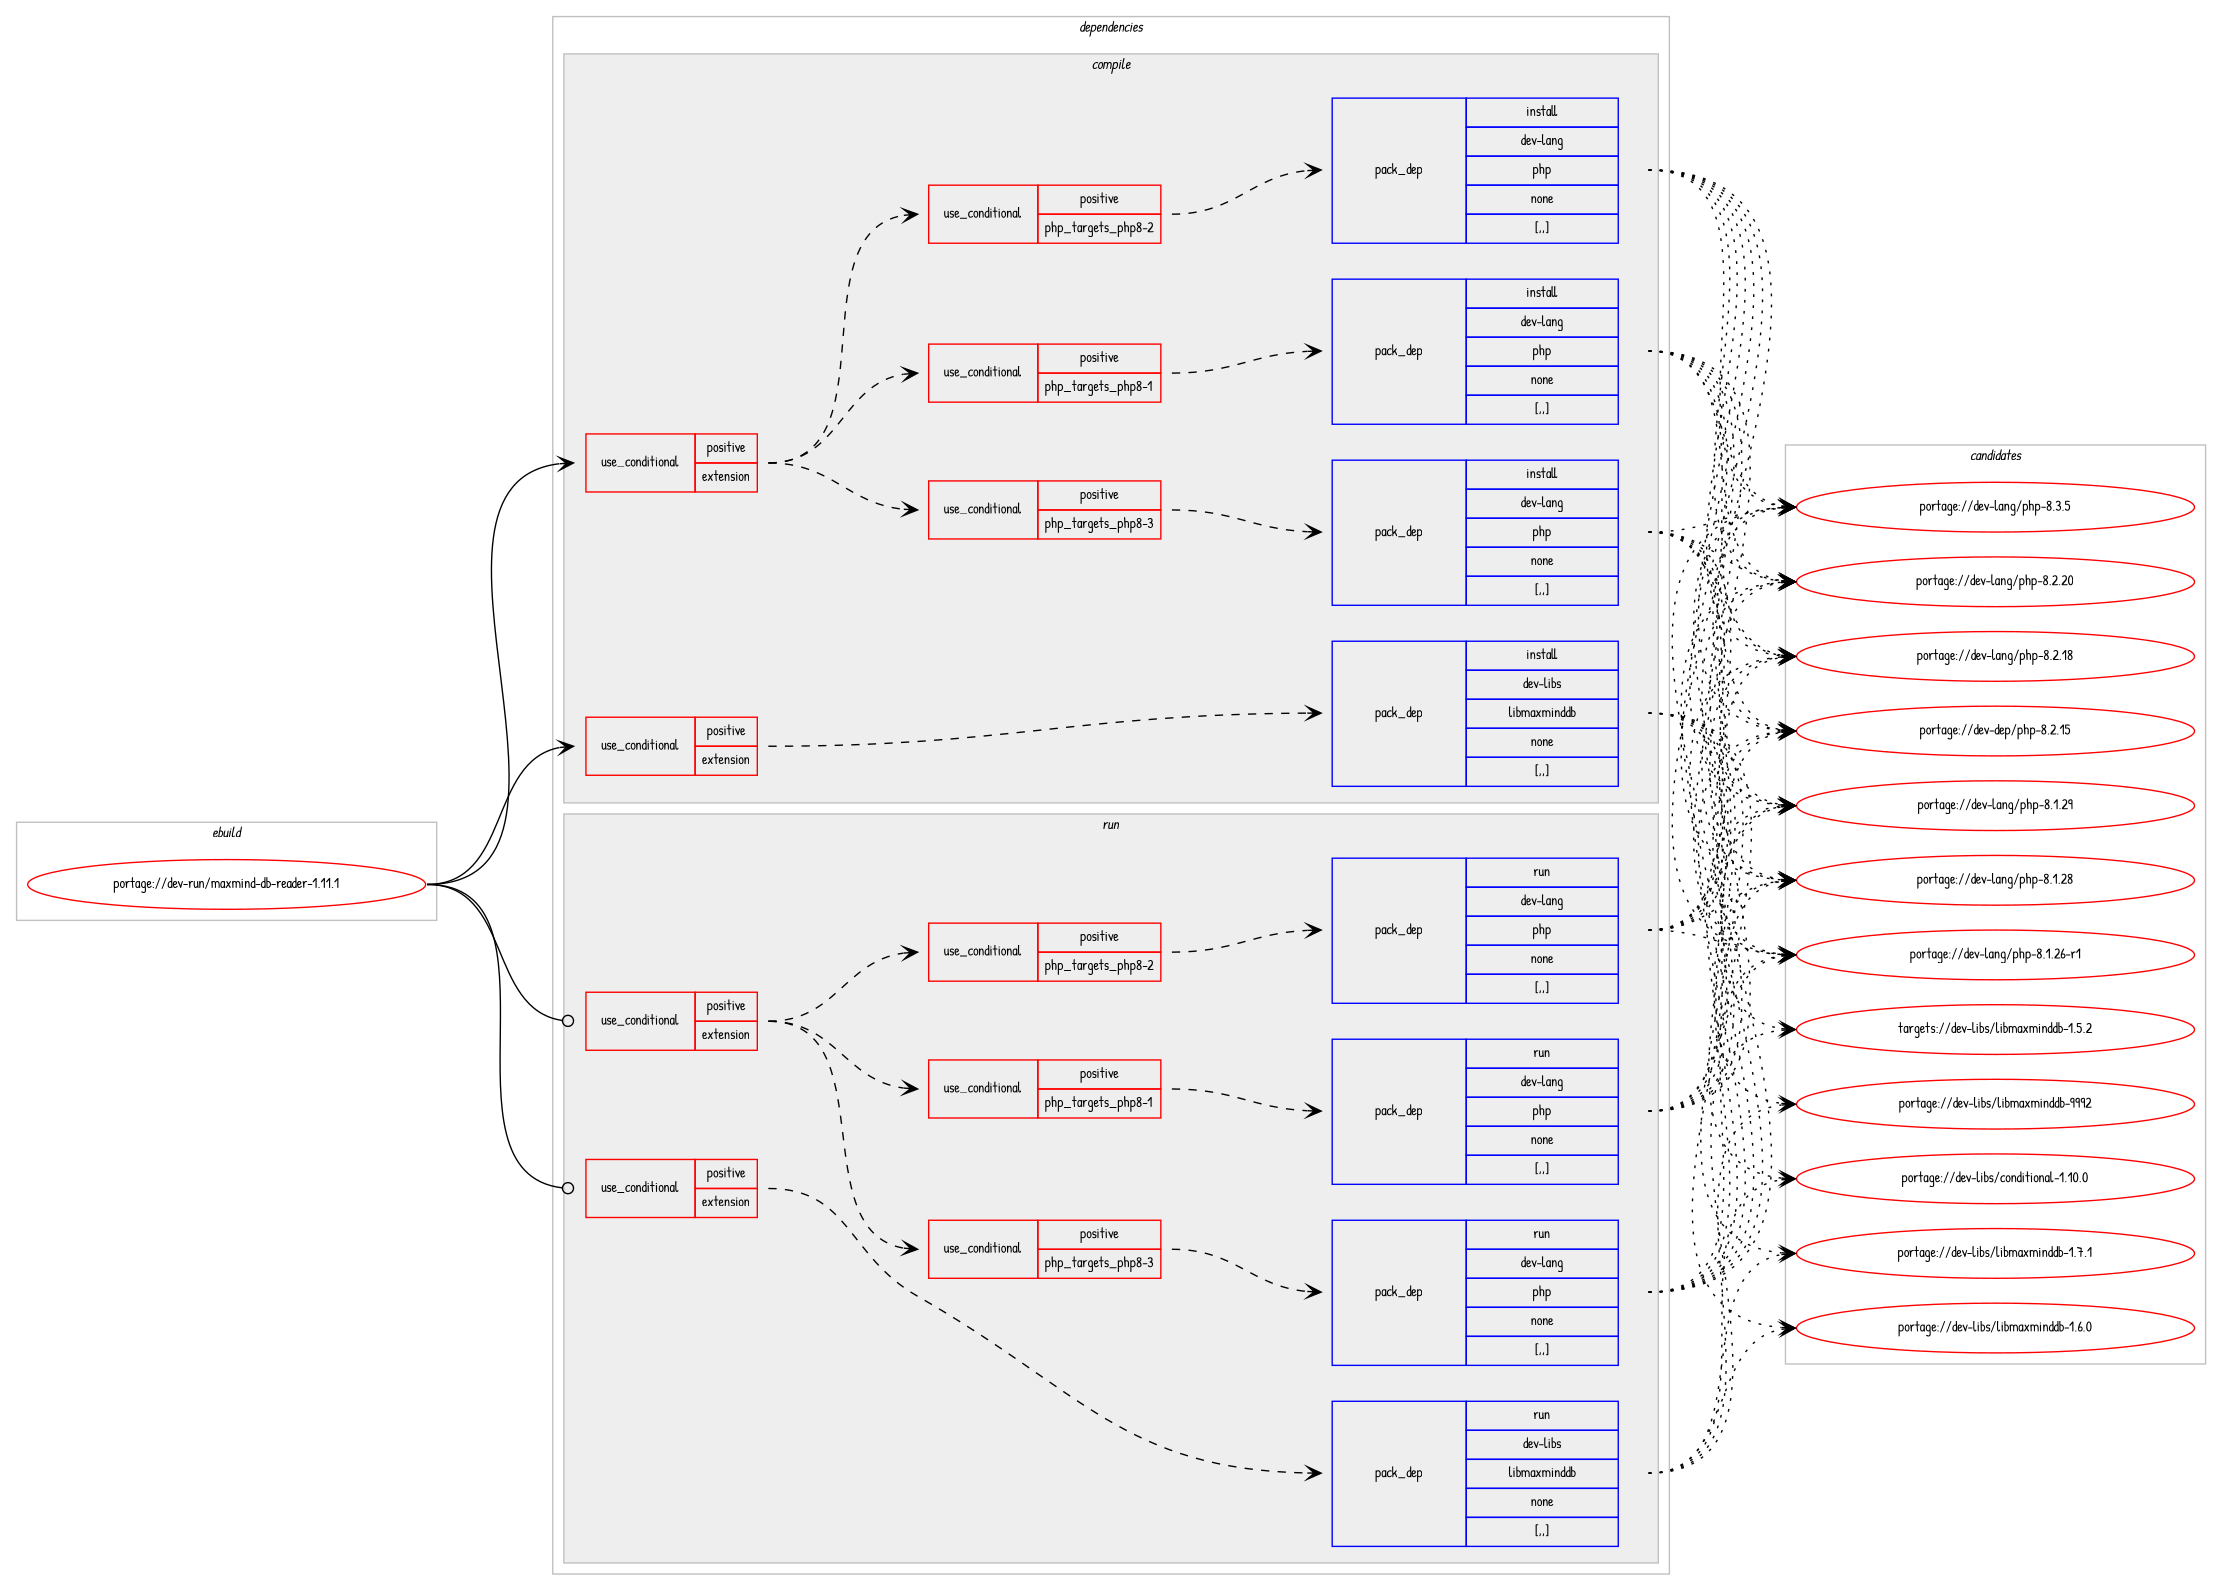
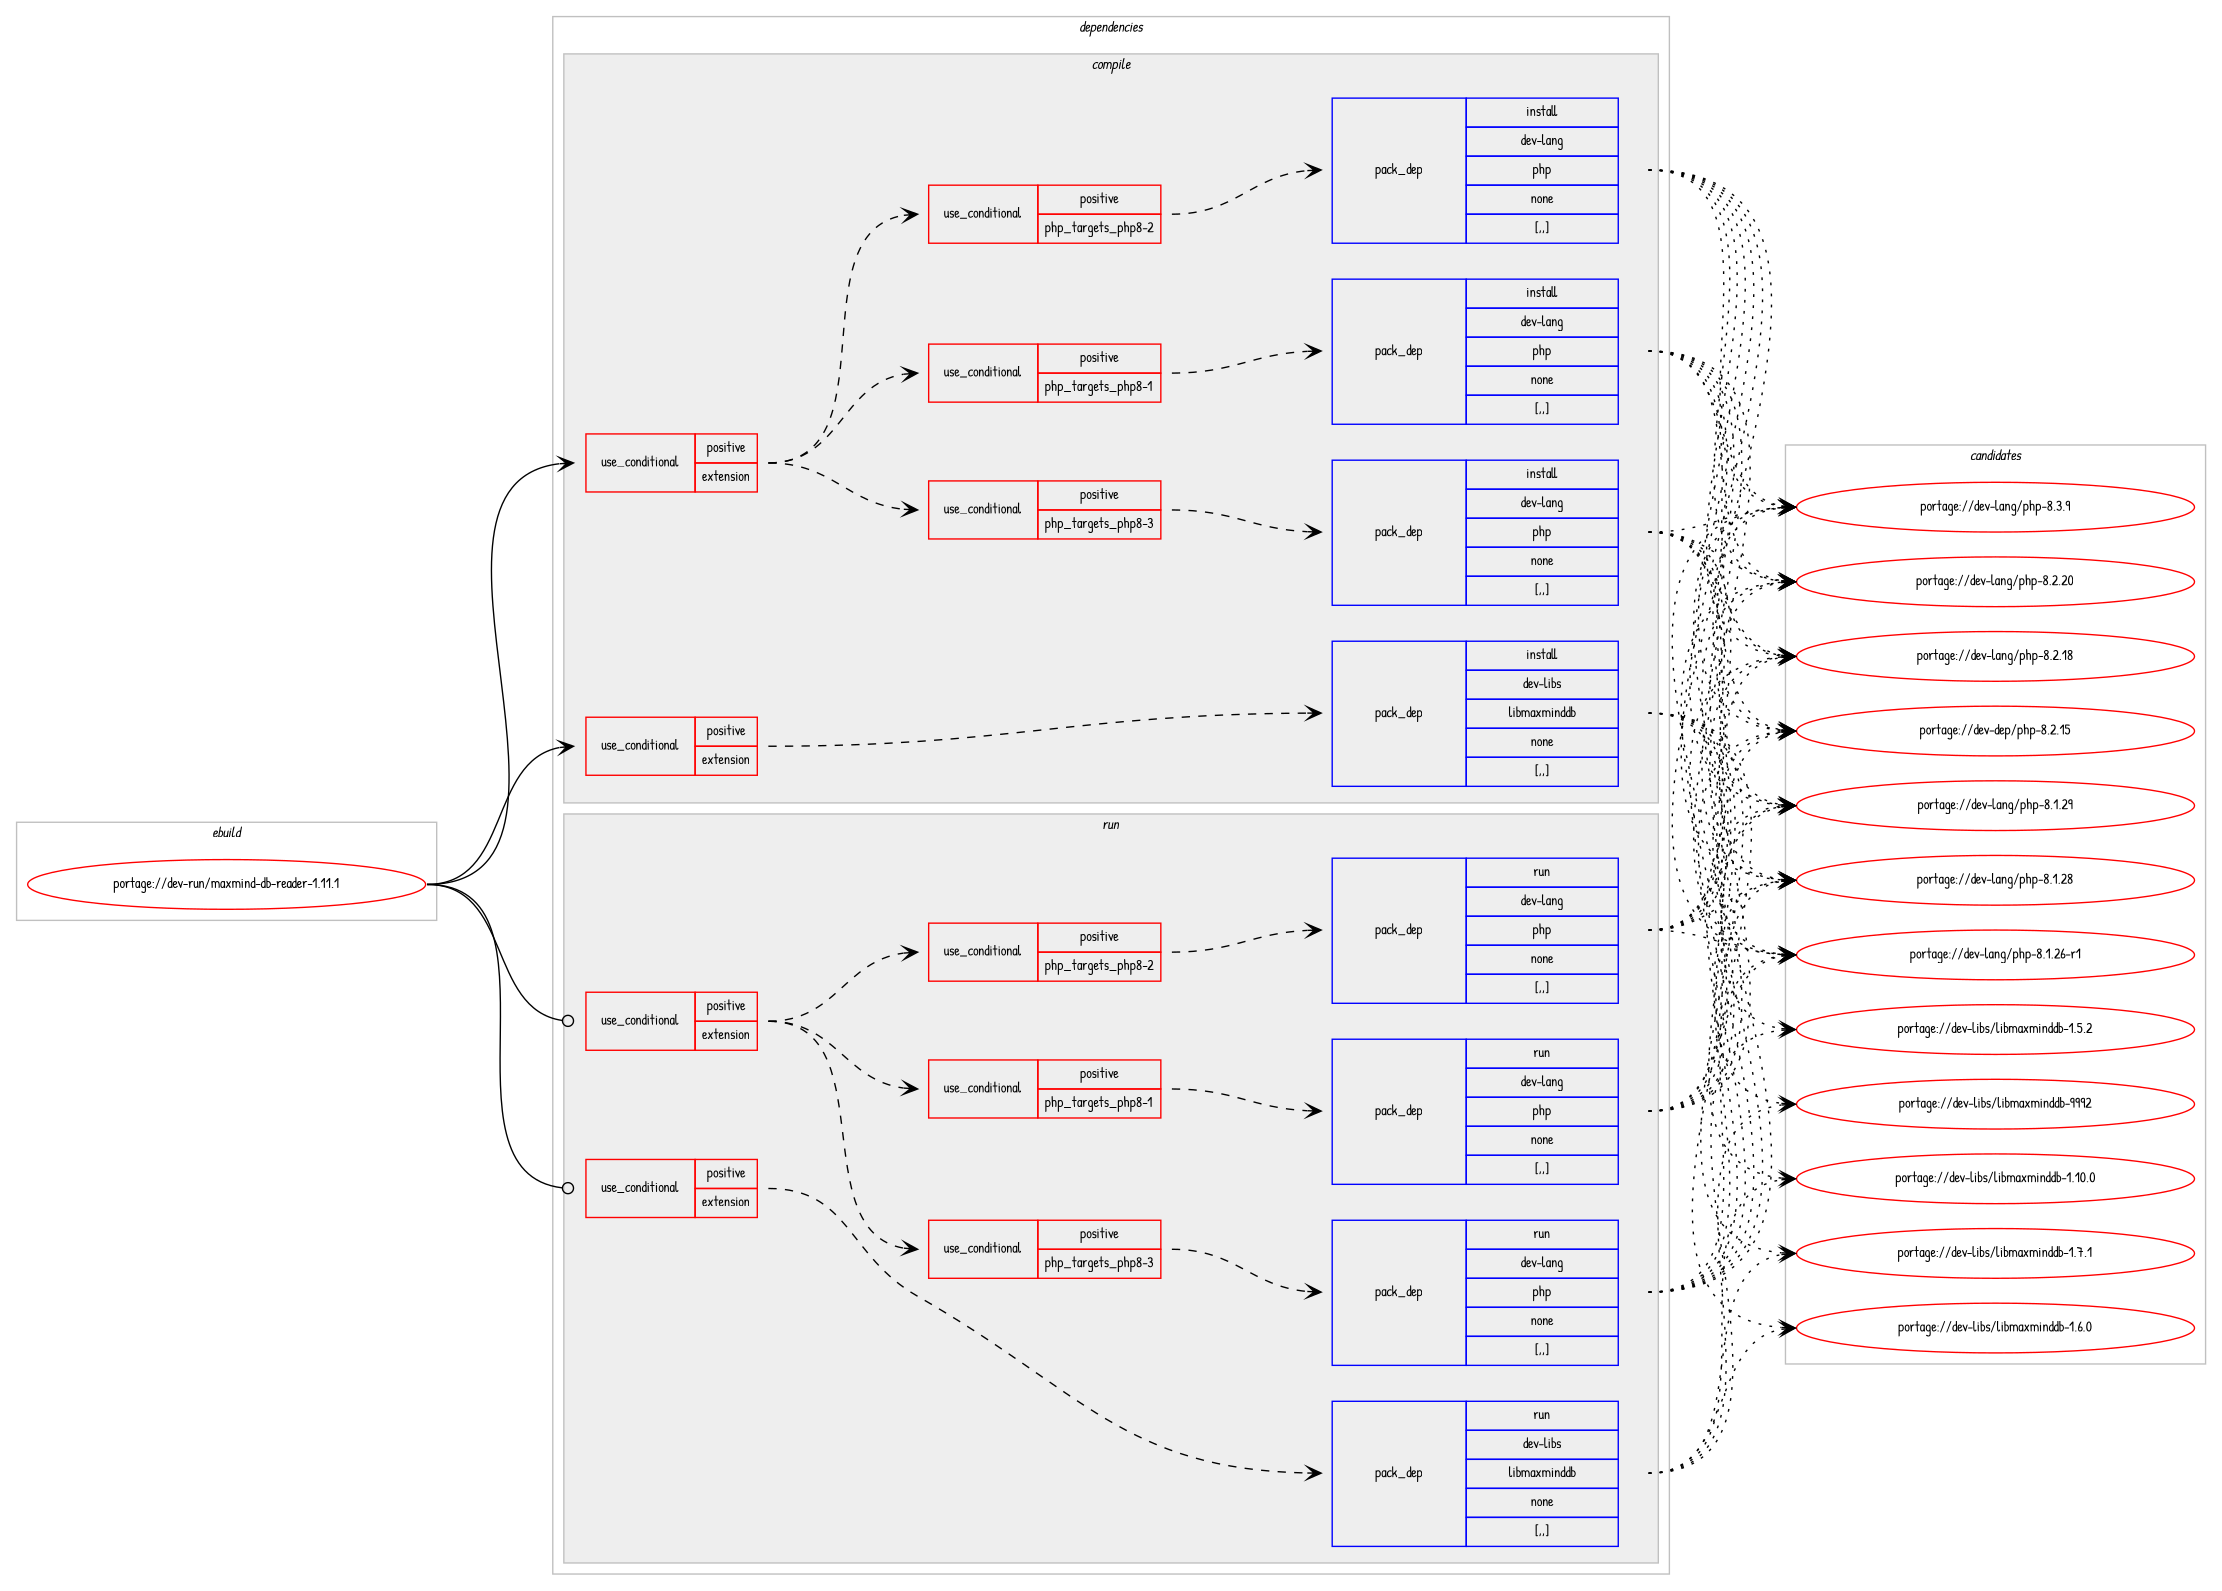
node "portage://dev-lang/php-8.3.5": label "portage://dev-lang/php-8.3.5" -> "portage://dev-lang/php-8.3.9"
node "targets://dev-libs/libmaxminddb-1.5.2": label "targets://dev-libs/libmaxminddb-1.5.2" -> "portage://dev-libs/libmaxminddb-1.5.2"
node "portage://dev-libs/conditional-1.10.0": label "portage://dev-libs/conditional-1.10.0" -> "portage://dev-libs/libmaxminddb-1.10.0"
